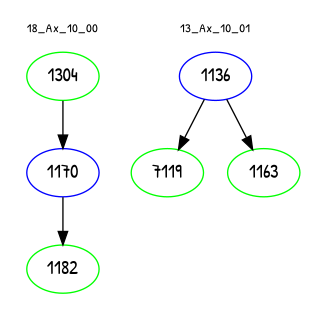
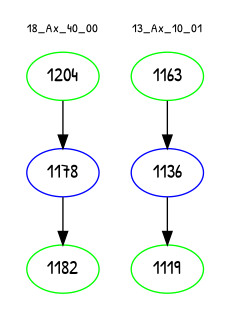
cluster "18_Ax_10_00": label "18_Ax_10_00" -> "18_Ax_40_00"
node "1304": label "1304" -> "1204"
edge "1136" -> "1163": reversed
node "1170": label "1170" -> "1178"
node "7119": label "7119" -> "1119"
